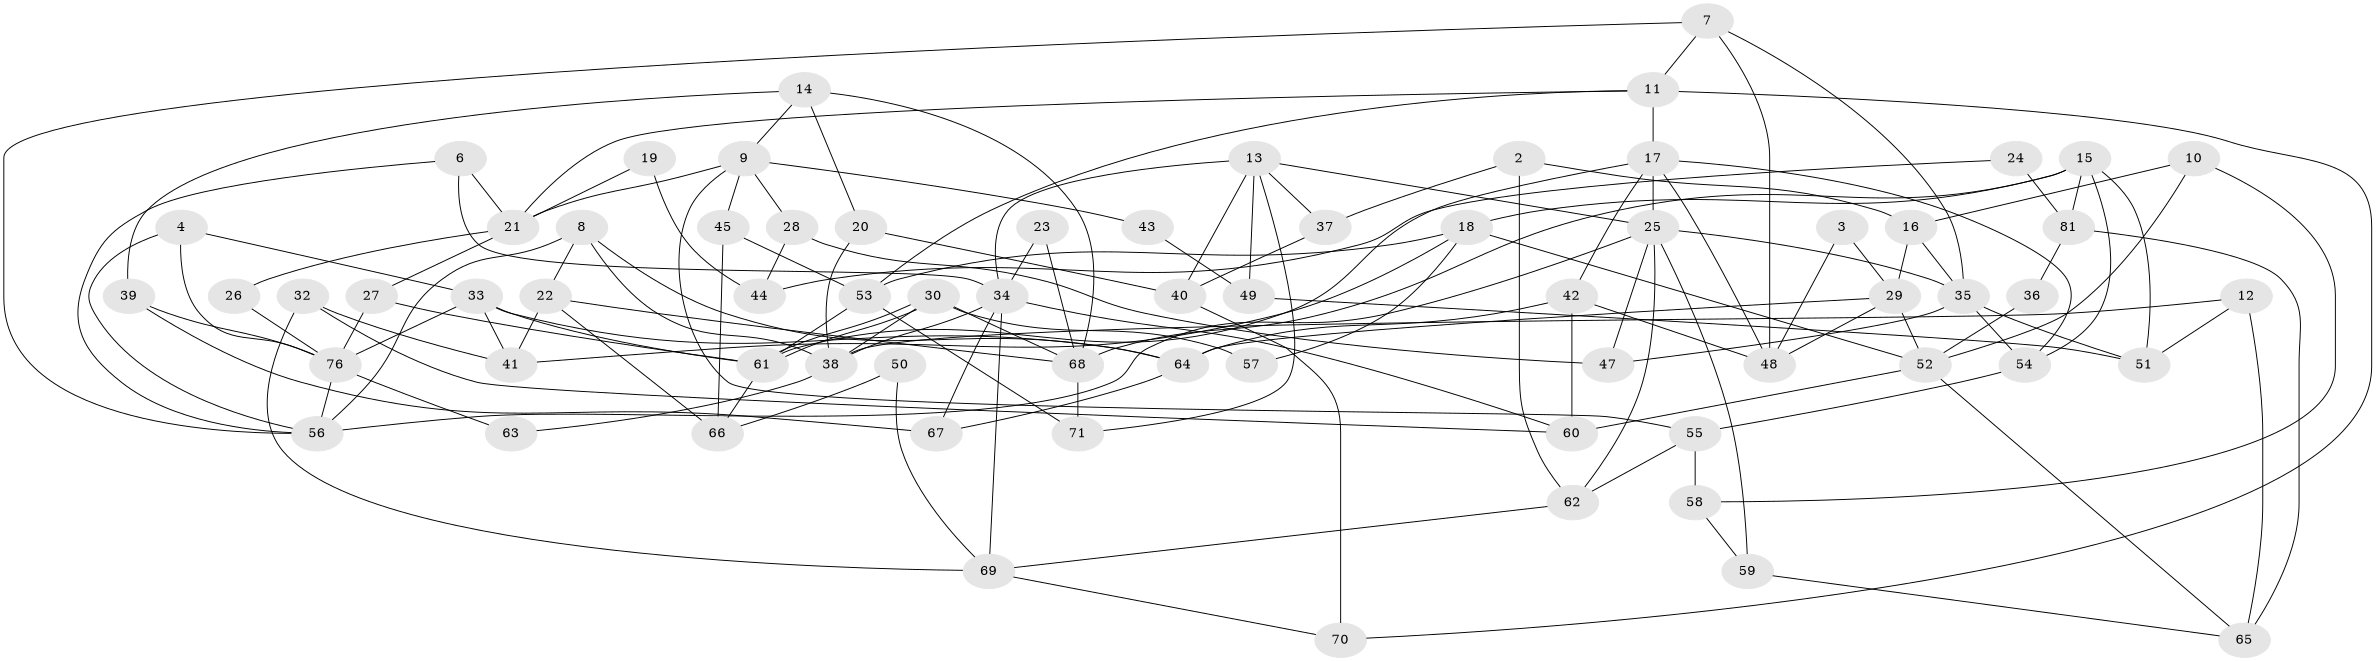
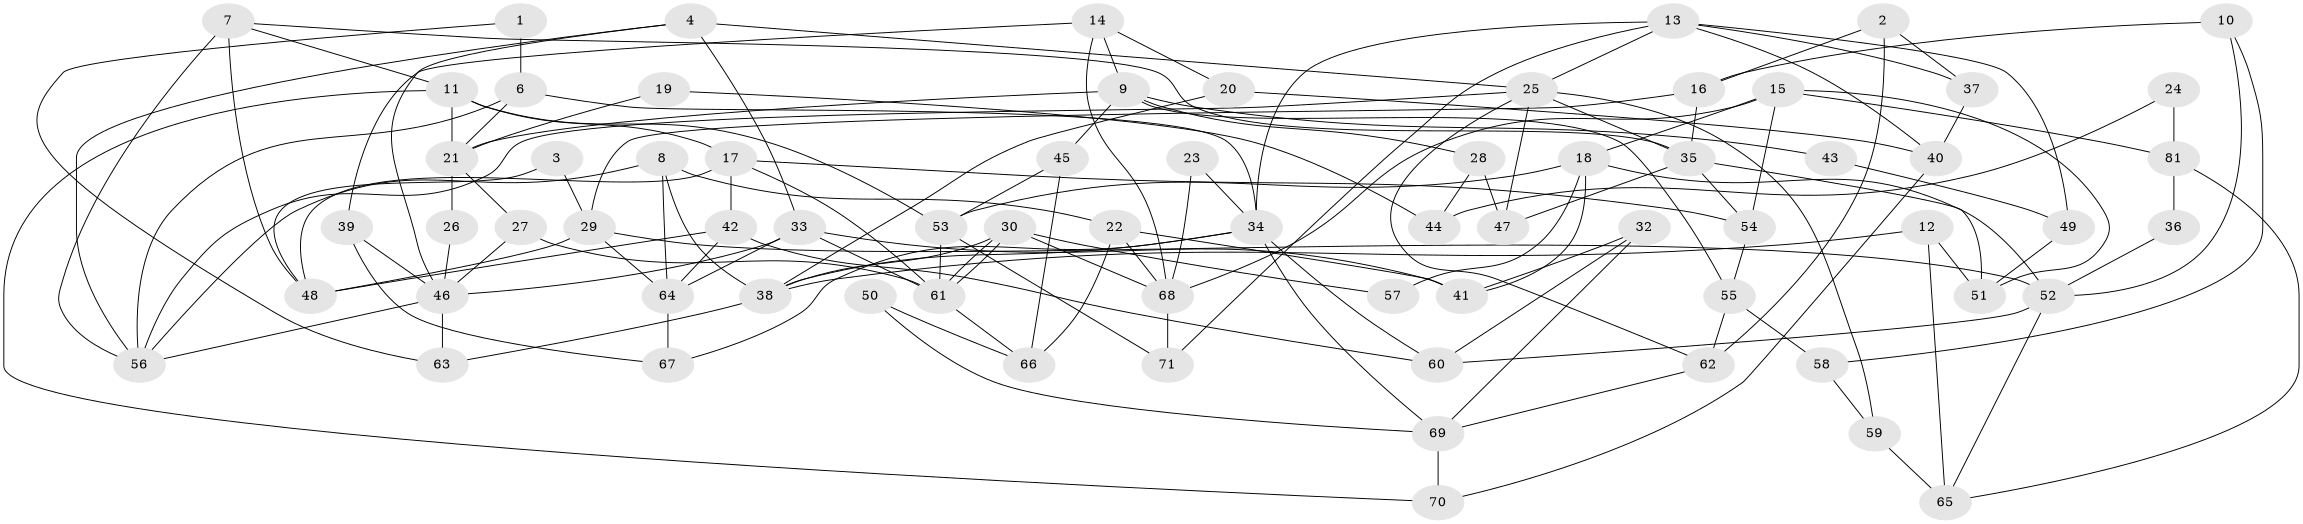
node "1": added
edge "17" -- "25": now "4" -- "25"
node "76": label "76" -> "46"
